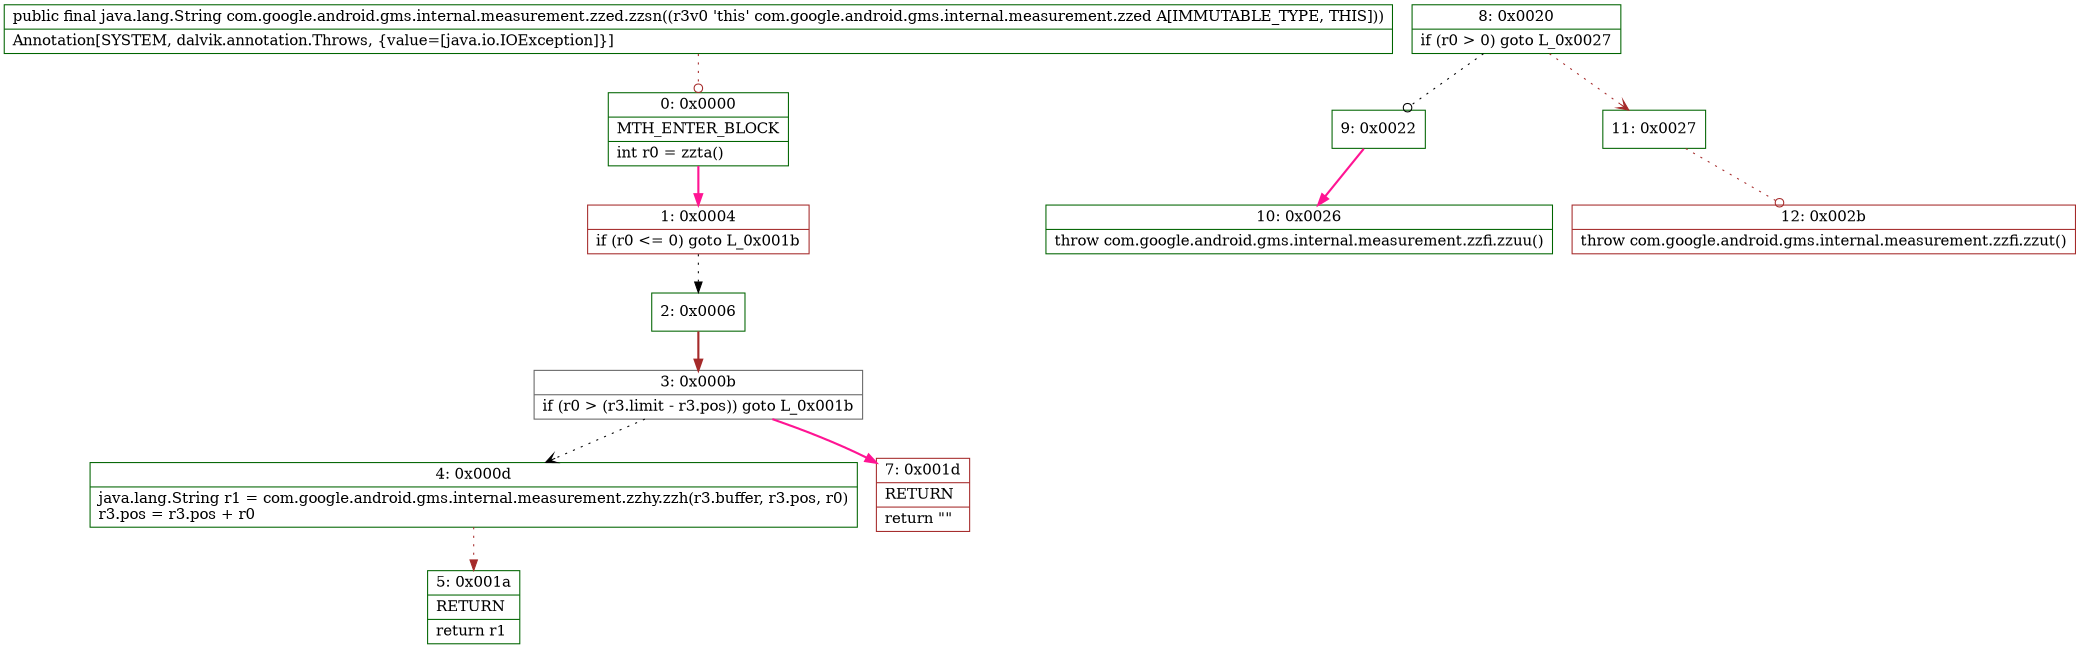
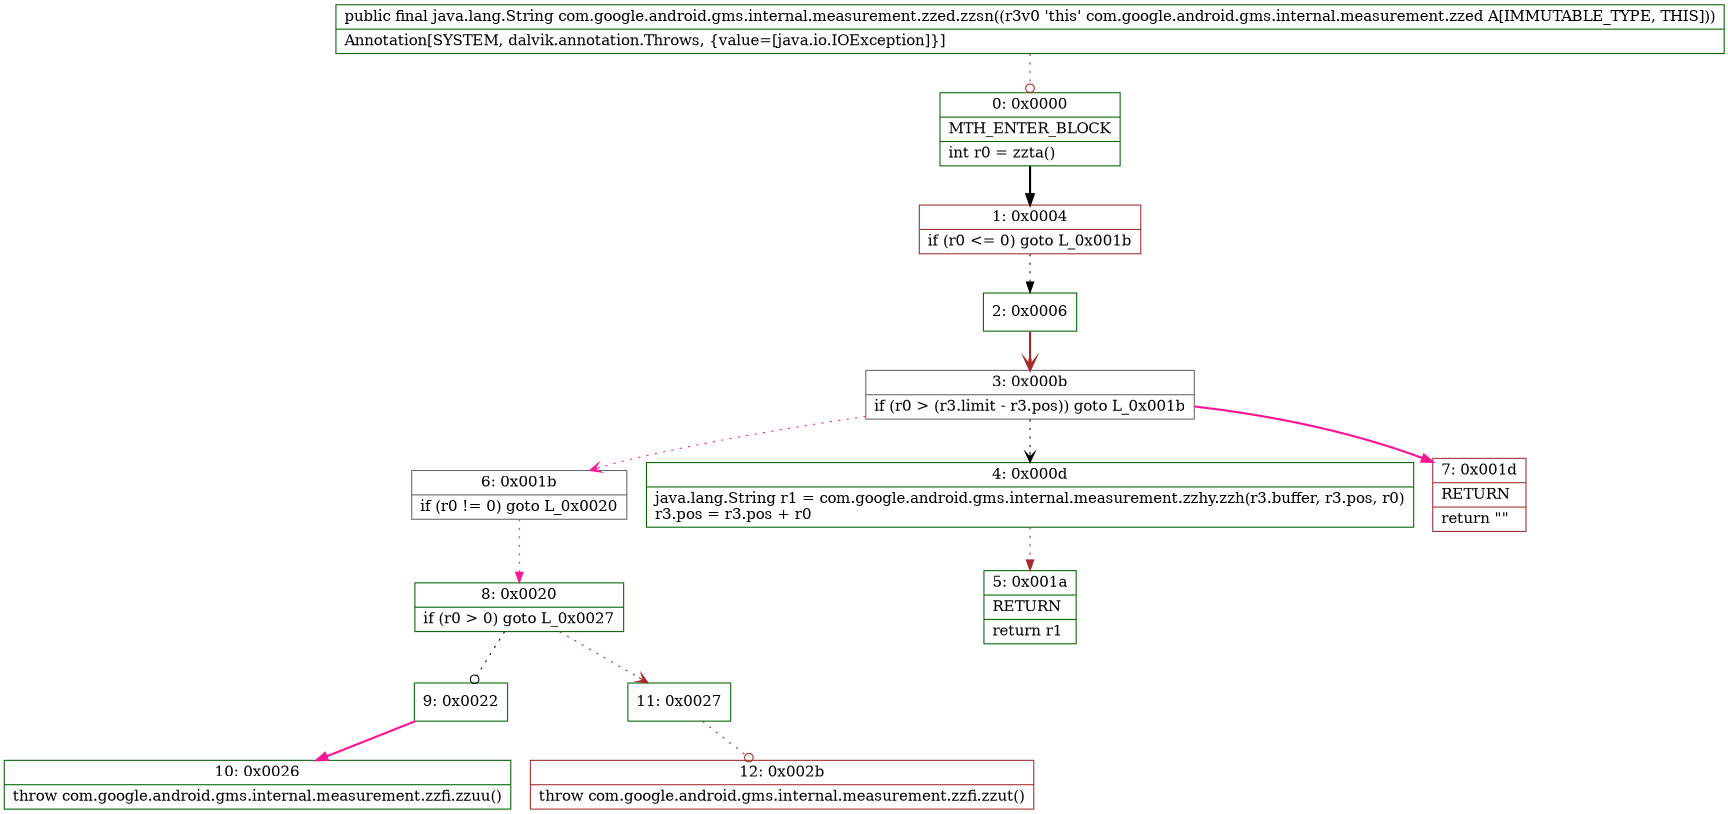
edge "0: 0x0000" -> "1: 0x0004": color deeppink -> black
edge "2: 0x0006" -> "3: 0x000b": arrowhead normal -> vee
node "6: 0x001b": added
